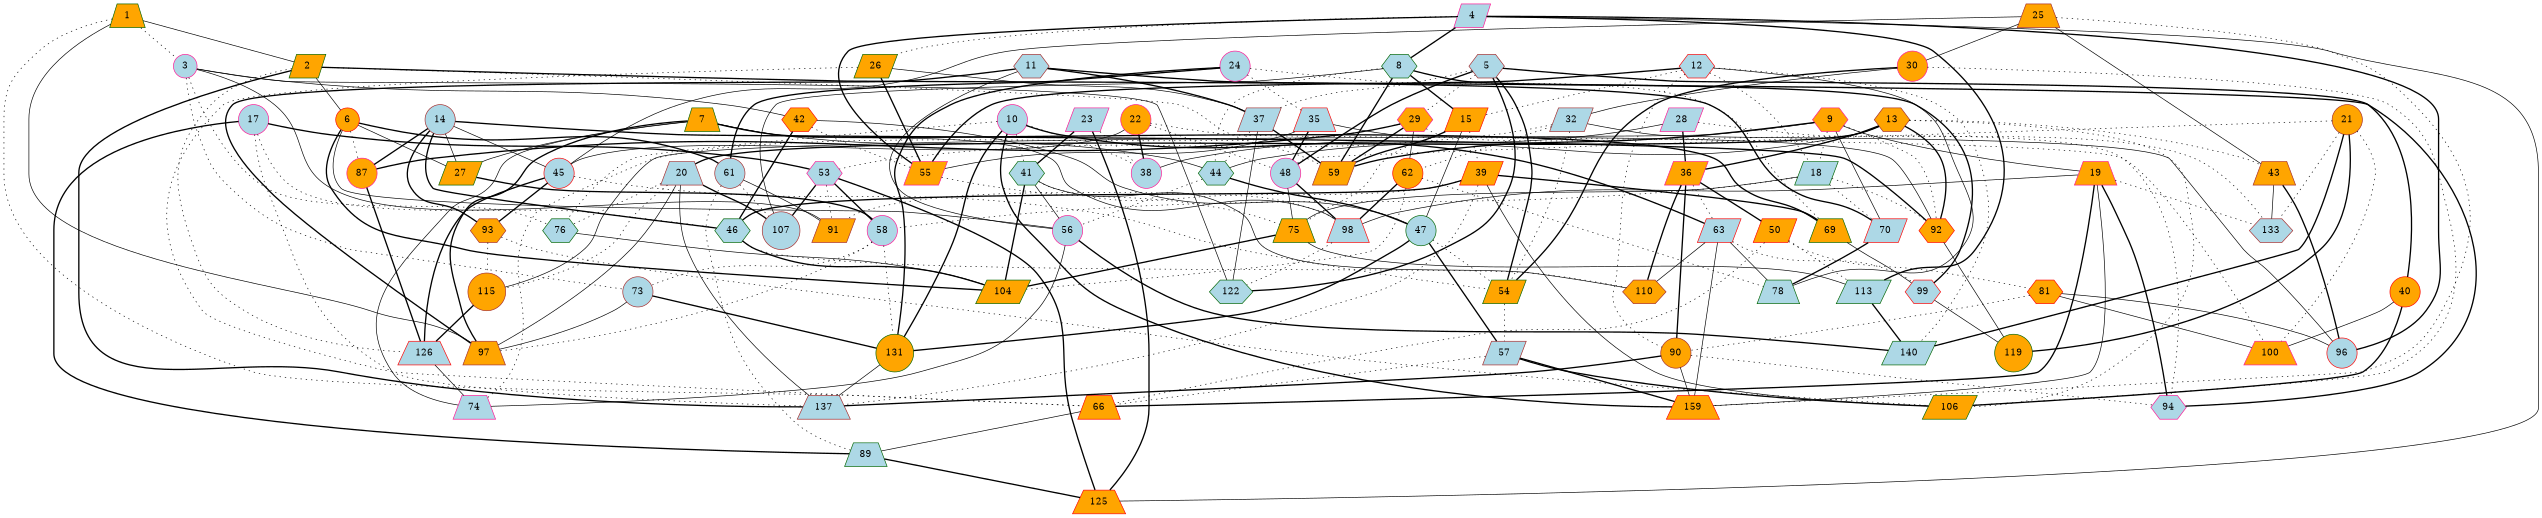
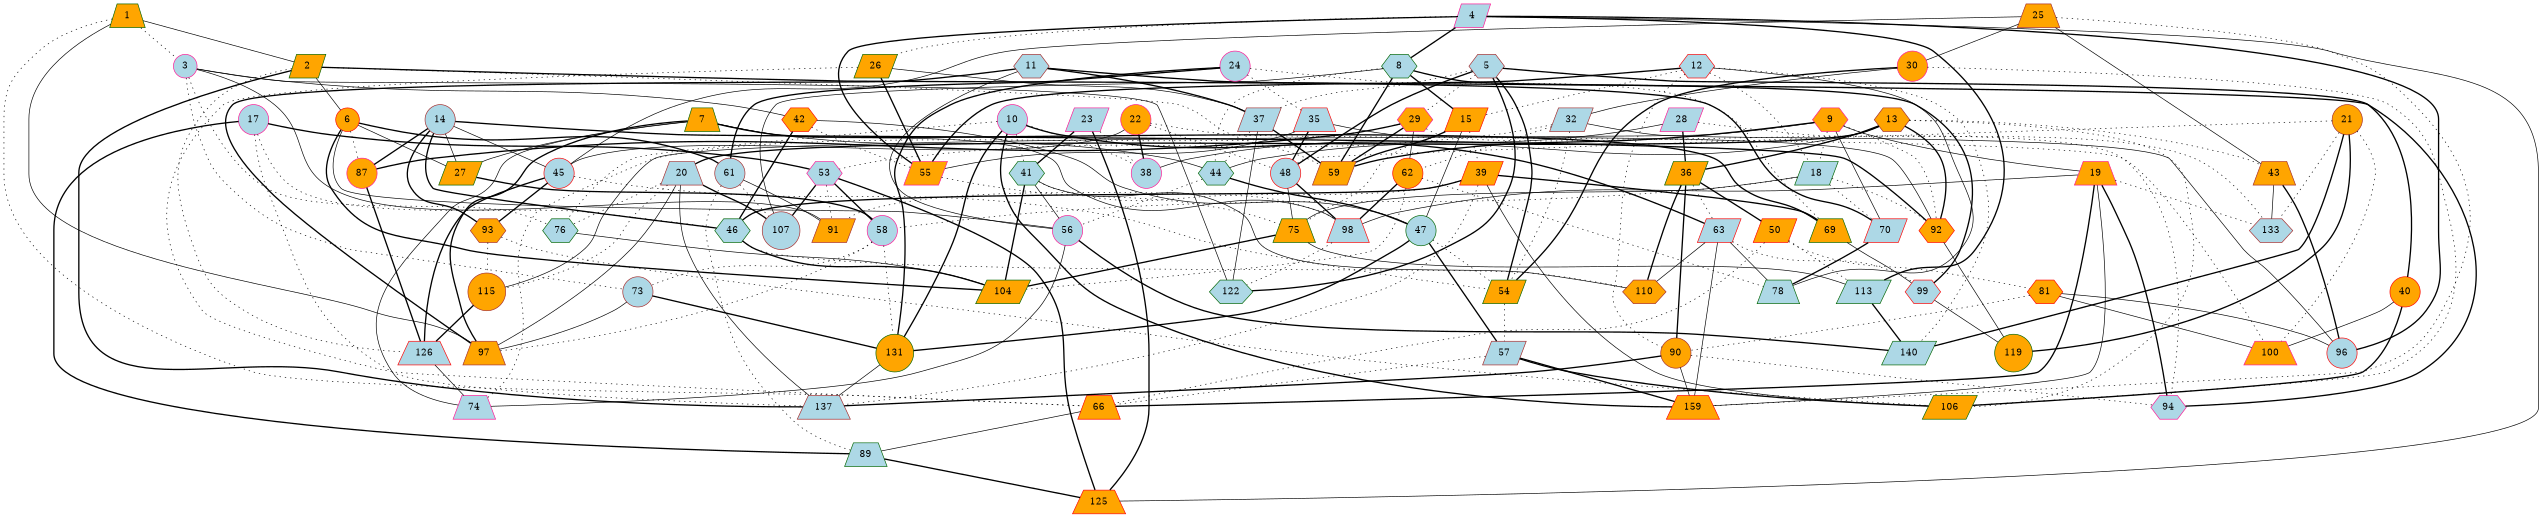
node "48": color deeppink -> red
node "36": color deeppink -> darkgreen
